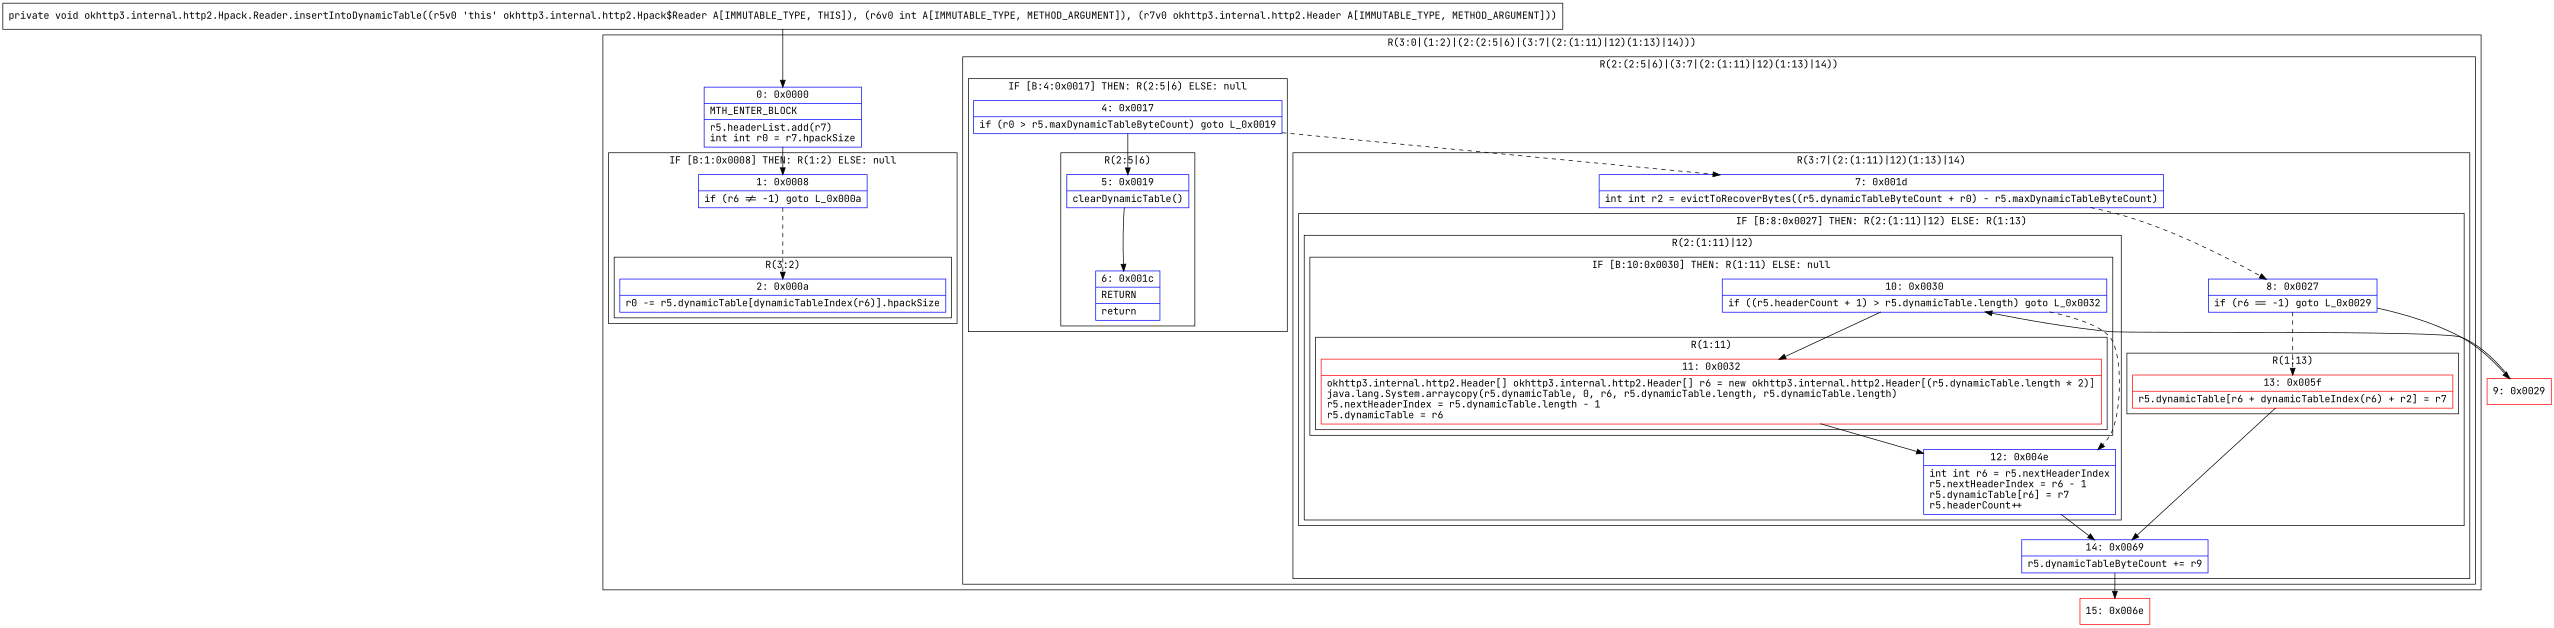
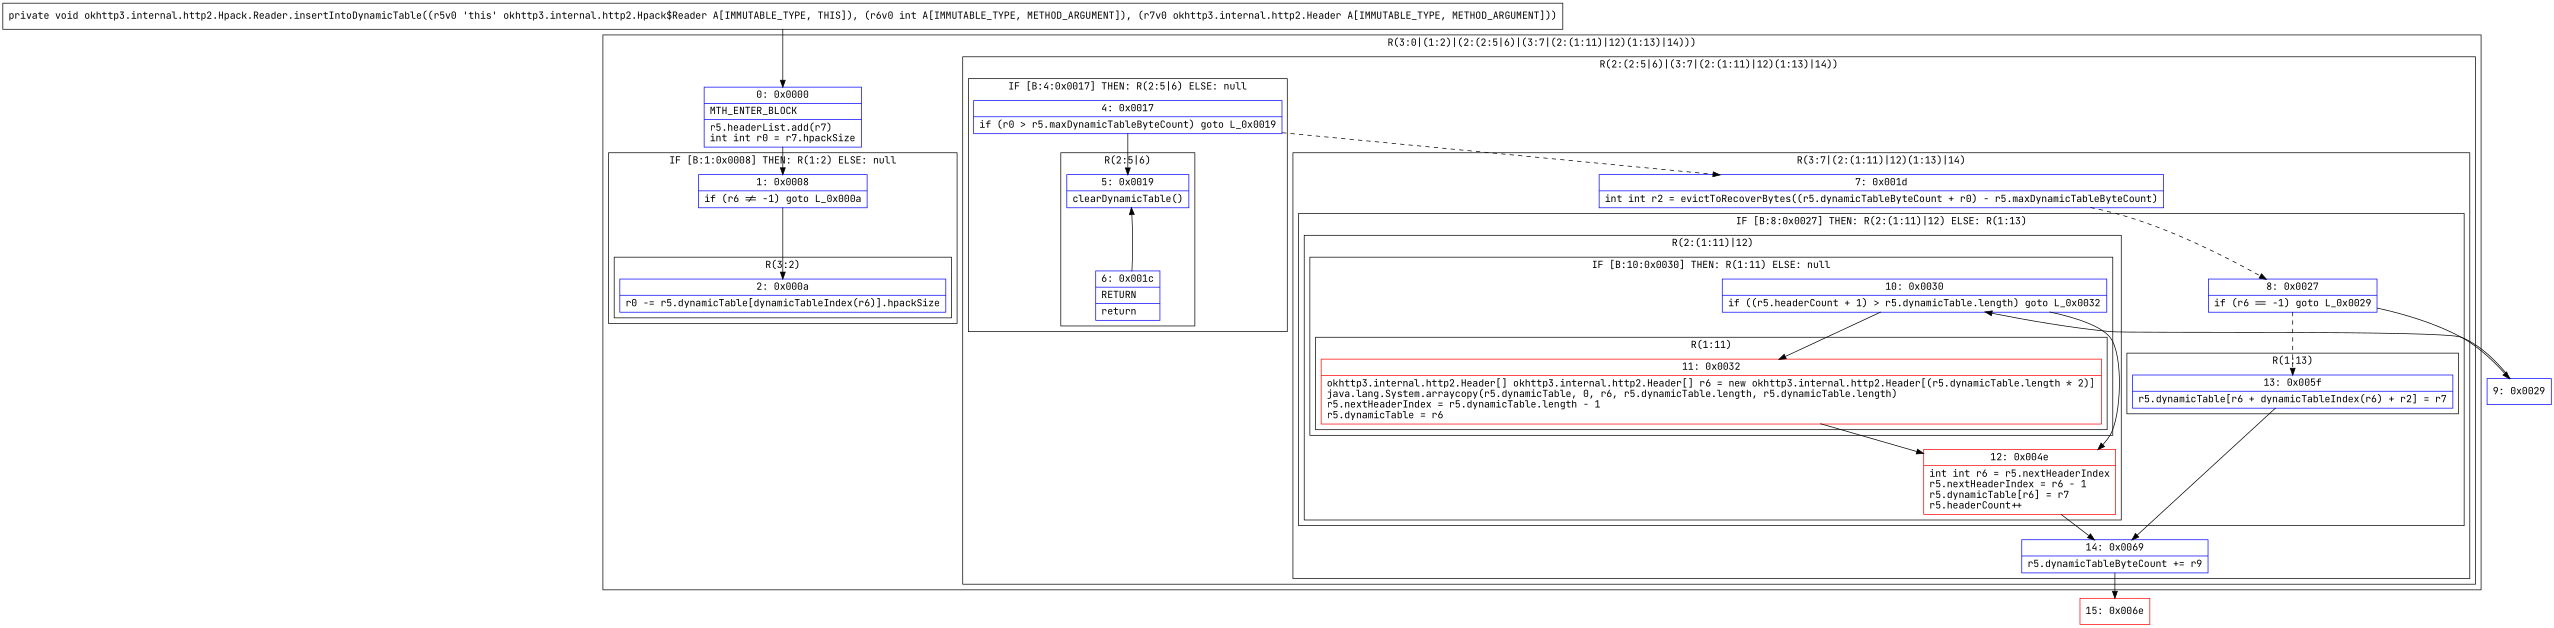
edge "5: 0x0019" -> "6: 0x001c": reversed
edge "1: 0x0008" -> "2: 0x000a": style dashed -> solid
edge "10: 0x0030" -> "12: 0x004e": style dashed -> solid
node "13: 0x005f": color red -> blue
node "9: 0x0029": color red -> blue
node "12: 0x004e": color blue -> red
